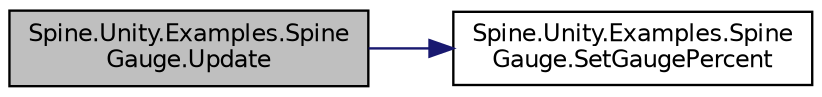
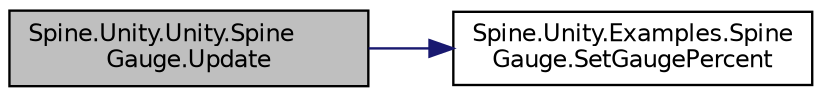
node "Spine.Unity.Examples.Spine Gauge.Update": label "Spine.Unity.Examples.Spine Gauge.Update" -> "Spine.Unity.Unity.Spine Gauge.Update"
